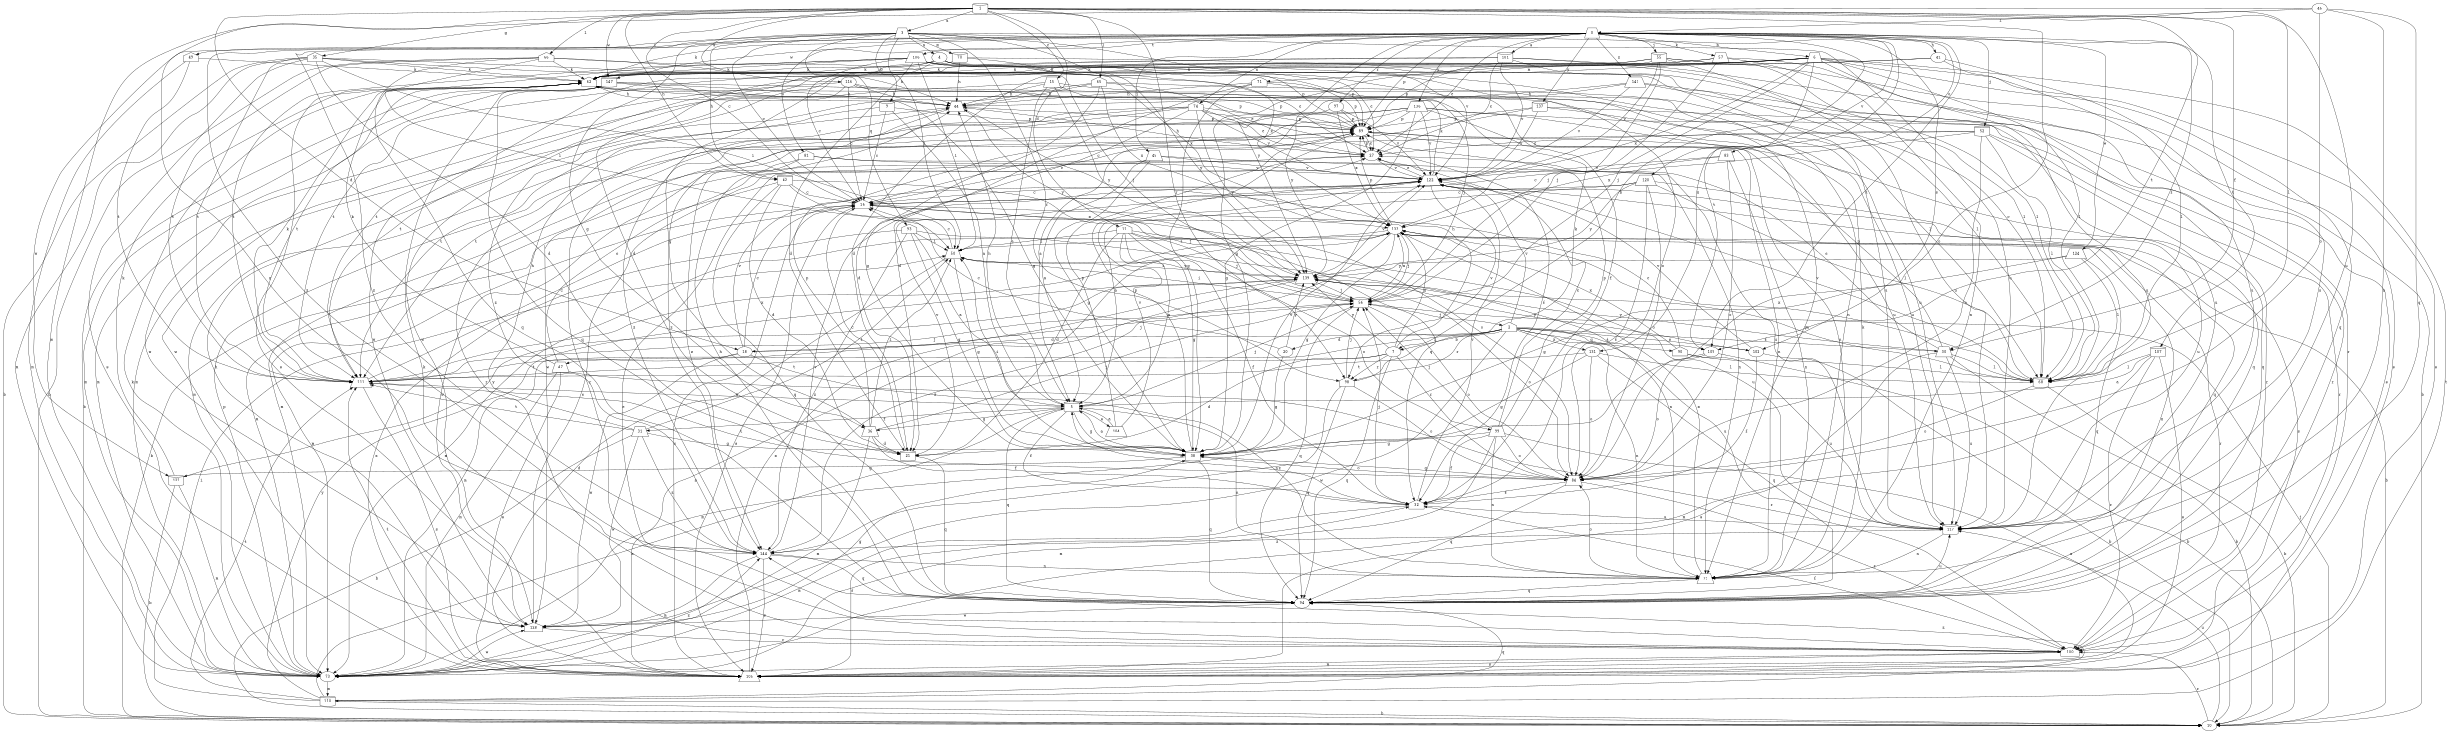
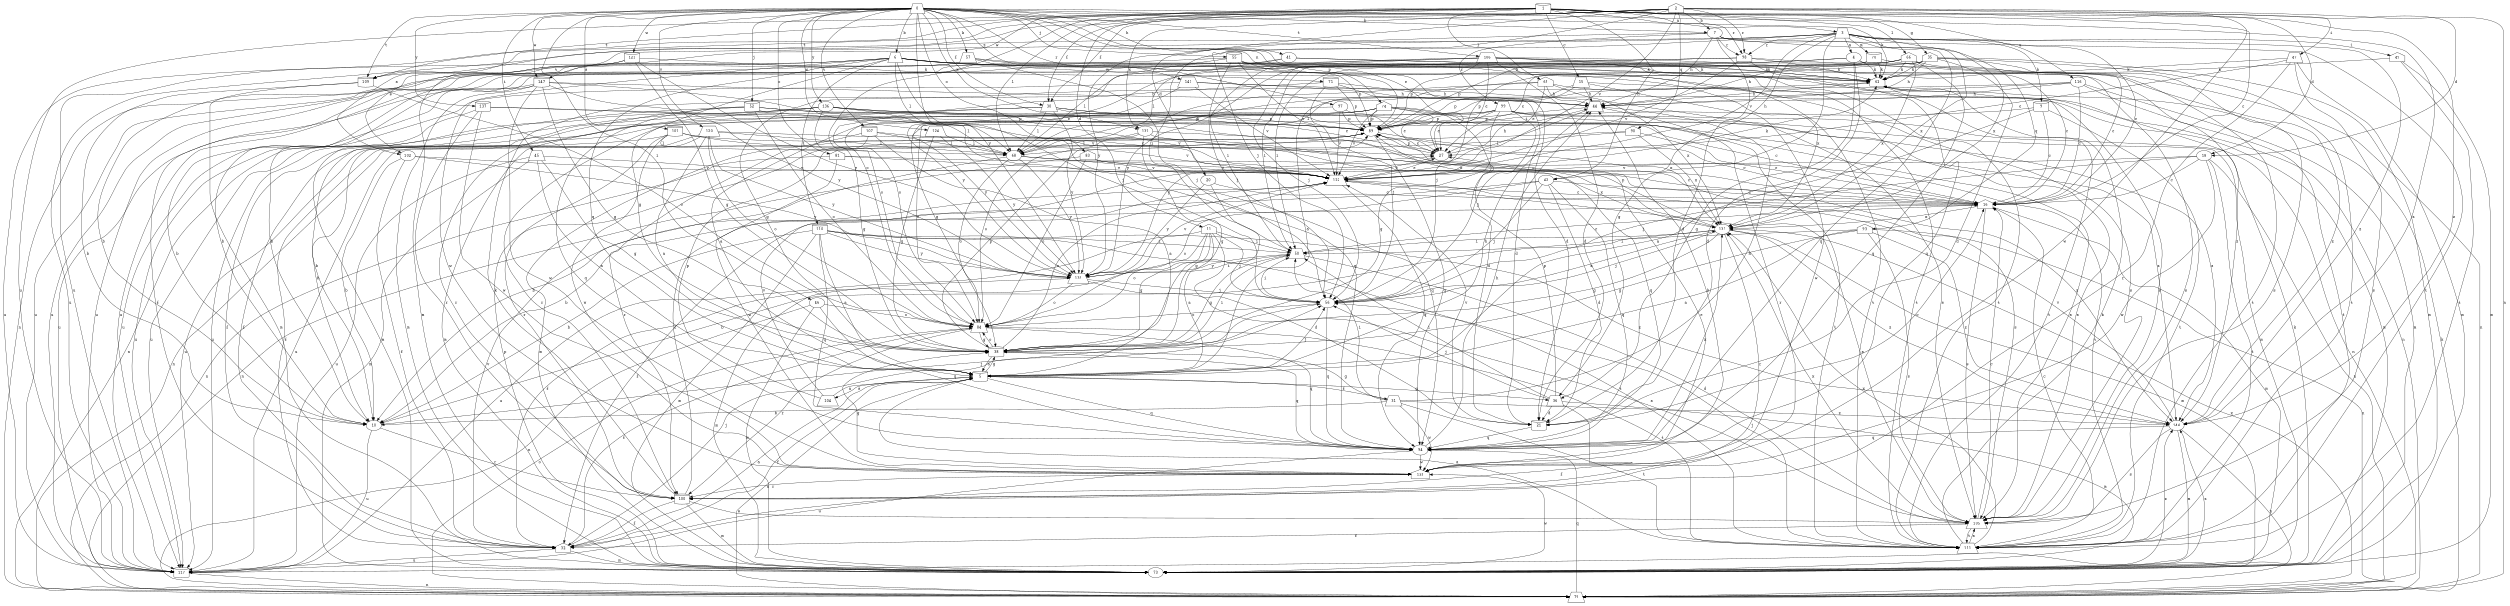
edge "46" -> "0": reversed
edge "101" -> "62": removed, label "k"
node "71": shape house -> cylinder
edge "70" -> "68": now "70" -> "16"
node "136": shape trapezium -> ellipse
edge "9" -> "89": label "p" -> "i"
edge "52" -> "27": now "52" -> "89"
node "83": shape trapezium -> house
node "42": shape cylinder -> ellipse
edge "136" -> "100": removed, label "r"
edge "15" -> "139": now "147" -> "139"
edge "122" -> "98": reversed
node "56": shape cylinder -> ellipse
edge "56" -> "2": reversed
edge "16" -> "32": label "q" -> "f"
node "109": shape ellipse -> cylinder
node "68": shape cylinder -> ellipse
edge "38" -> "123": reversed
edge "6" -> "94": now "6" -> "5"
node "100": shape house -> cylinder
edge "73" -> "110": reversed
